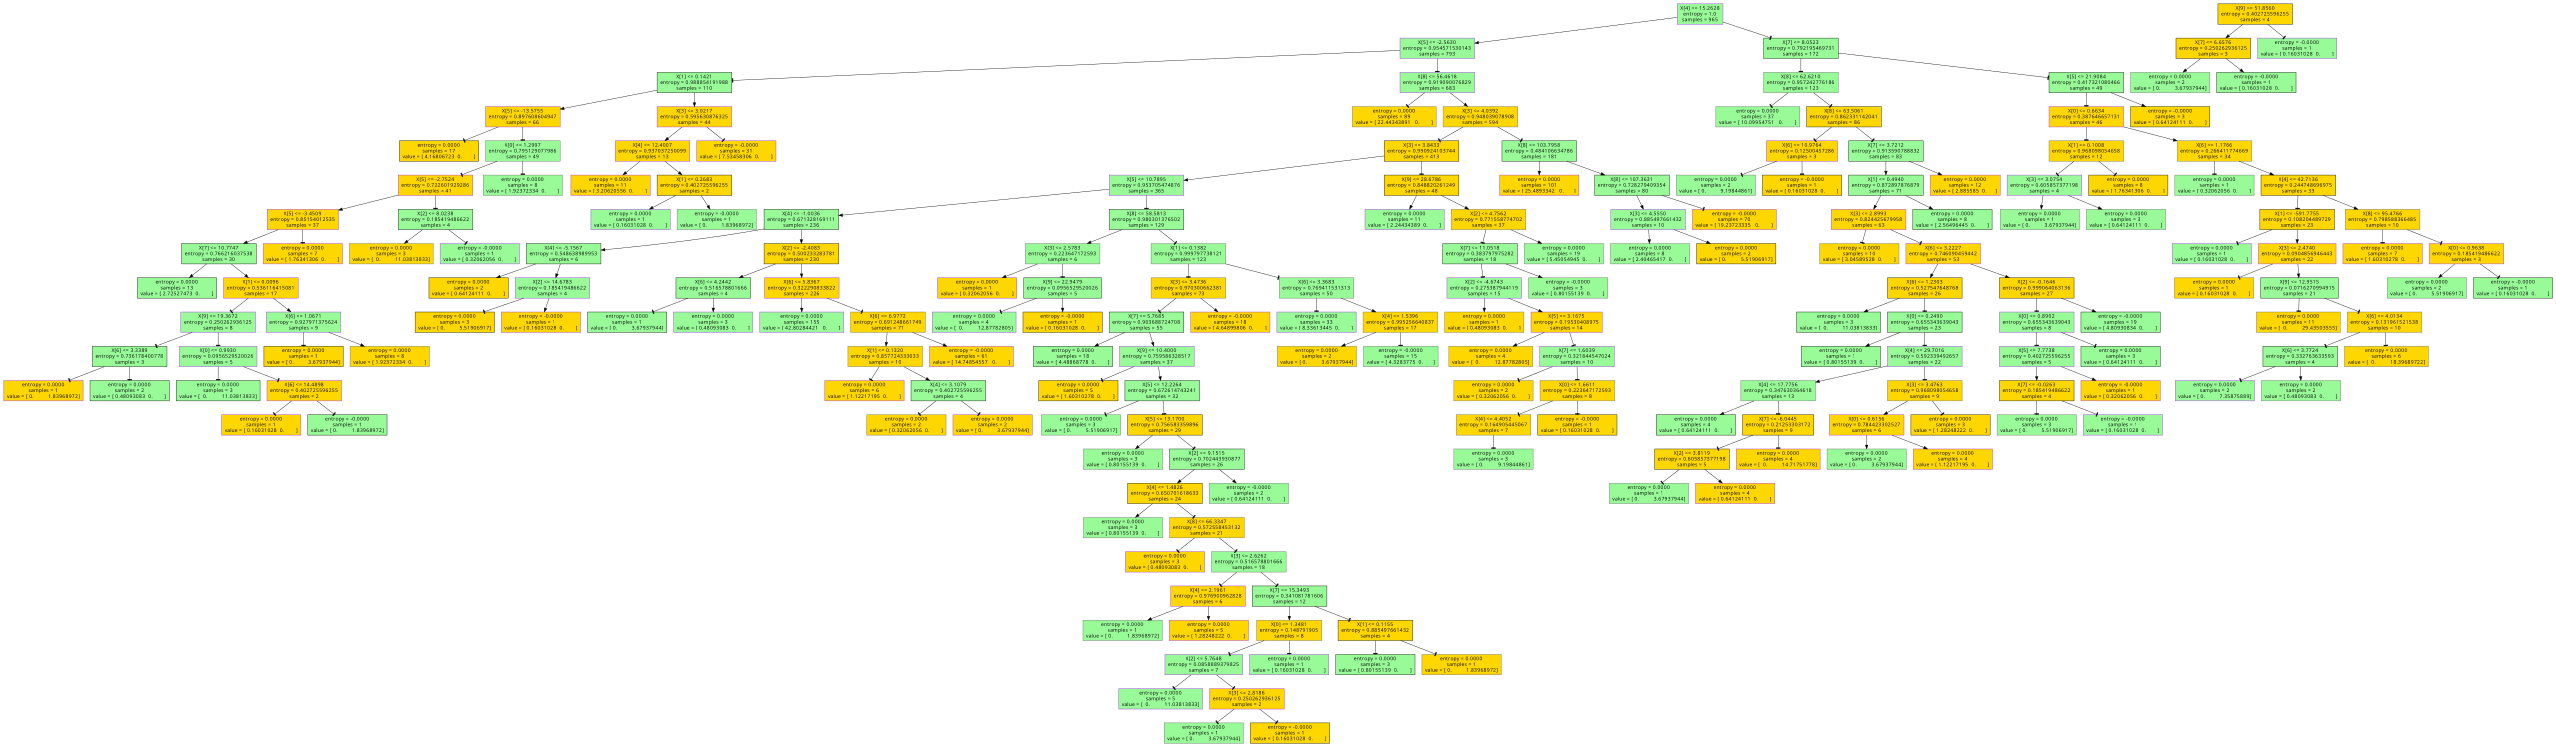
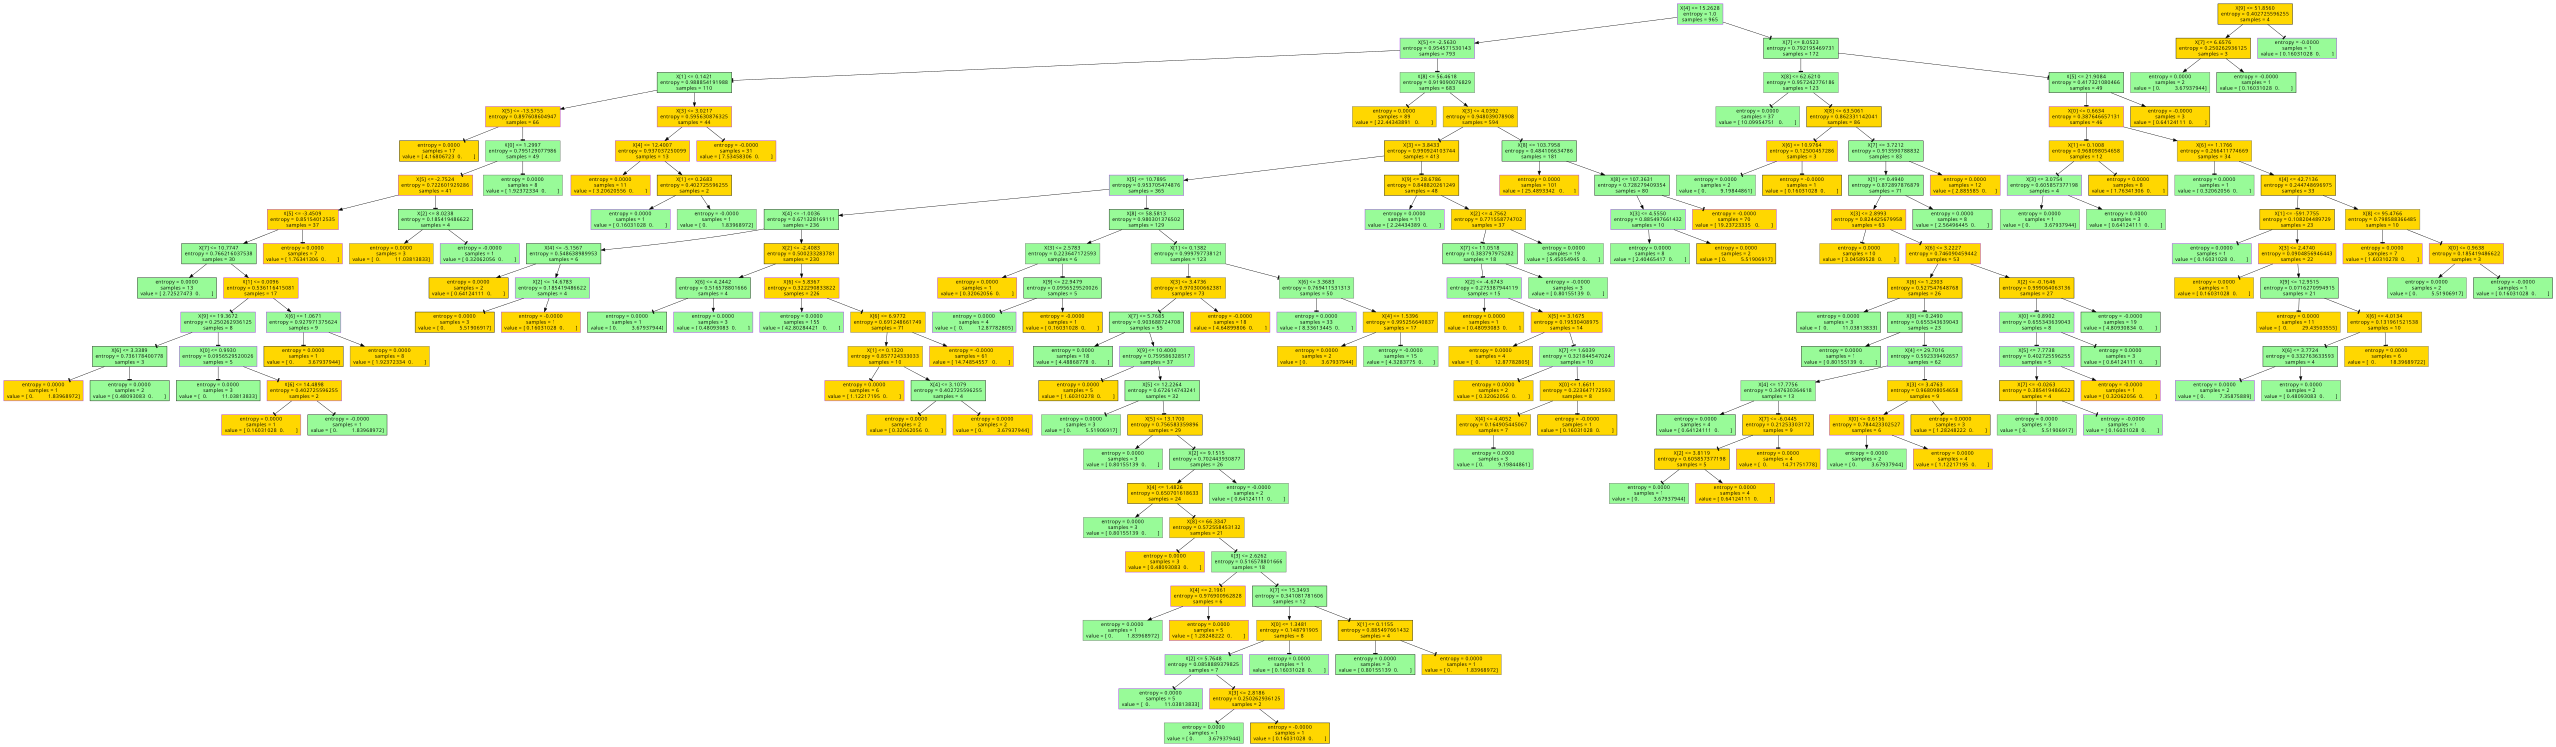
node "X[8] <= 56.4618 entropy = 0.919090076829 samples = 683": color purple -> gray40
node "X[4] <= 29.7016 entropy = 0.592339492657 samples = 22": label "X[4] <= 29.7016 entropy = 0.592339492657 samples = 22" -> "X[4] <= 29.7016 entropy = 0.592339492657 samples = 62"
node "X[7] <= -0.0263 entropy = 0.185419486622 samples = 4": label "X[7] <= -0.0263 entropy = 0.185419486622 samples = 4" -> "X[7] <= -0.0263 entropy = 0.385419486622 samples = 4"
